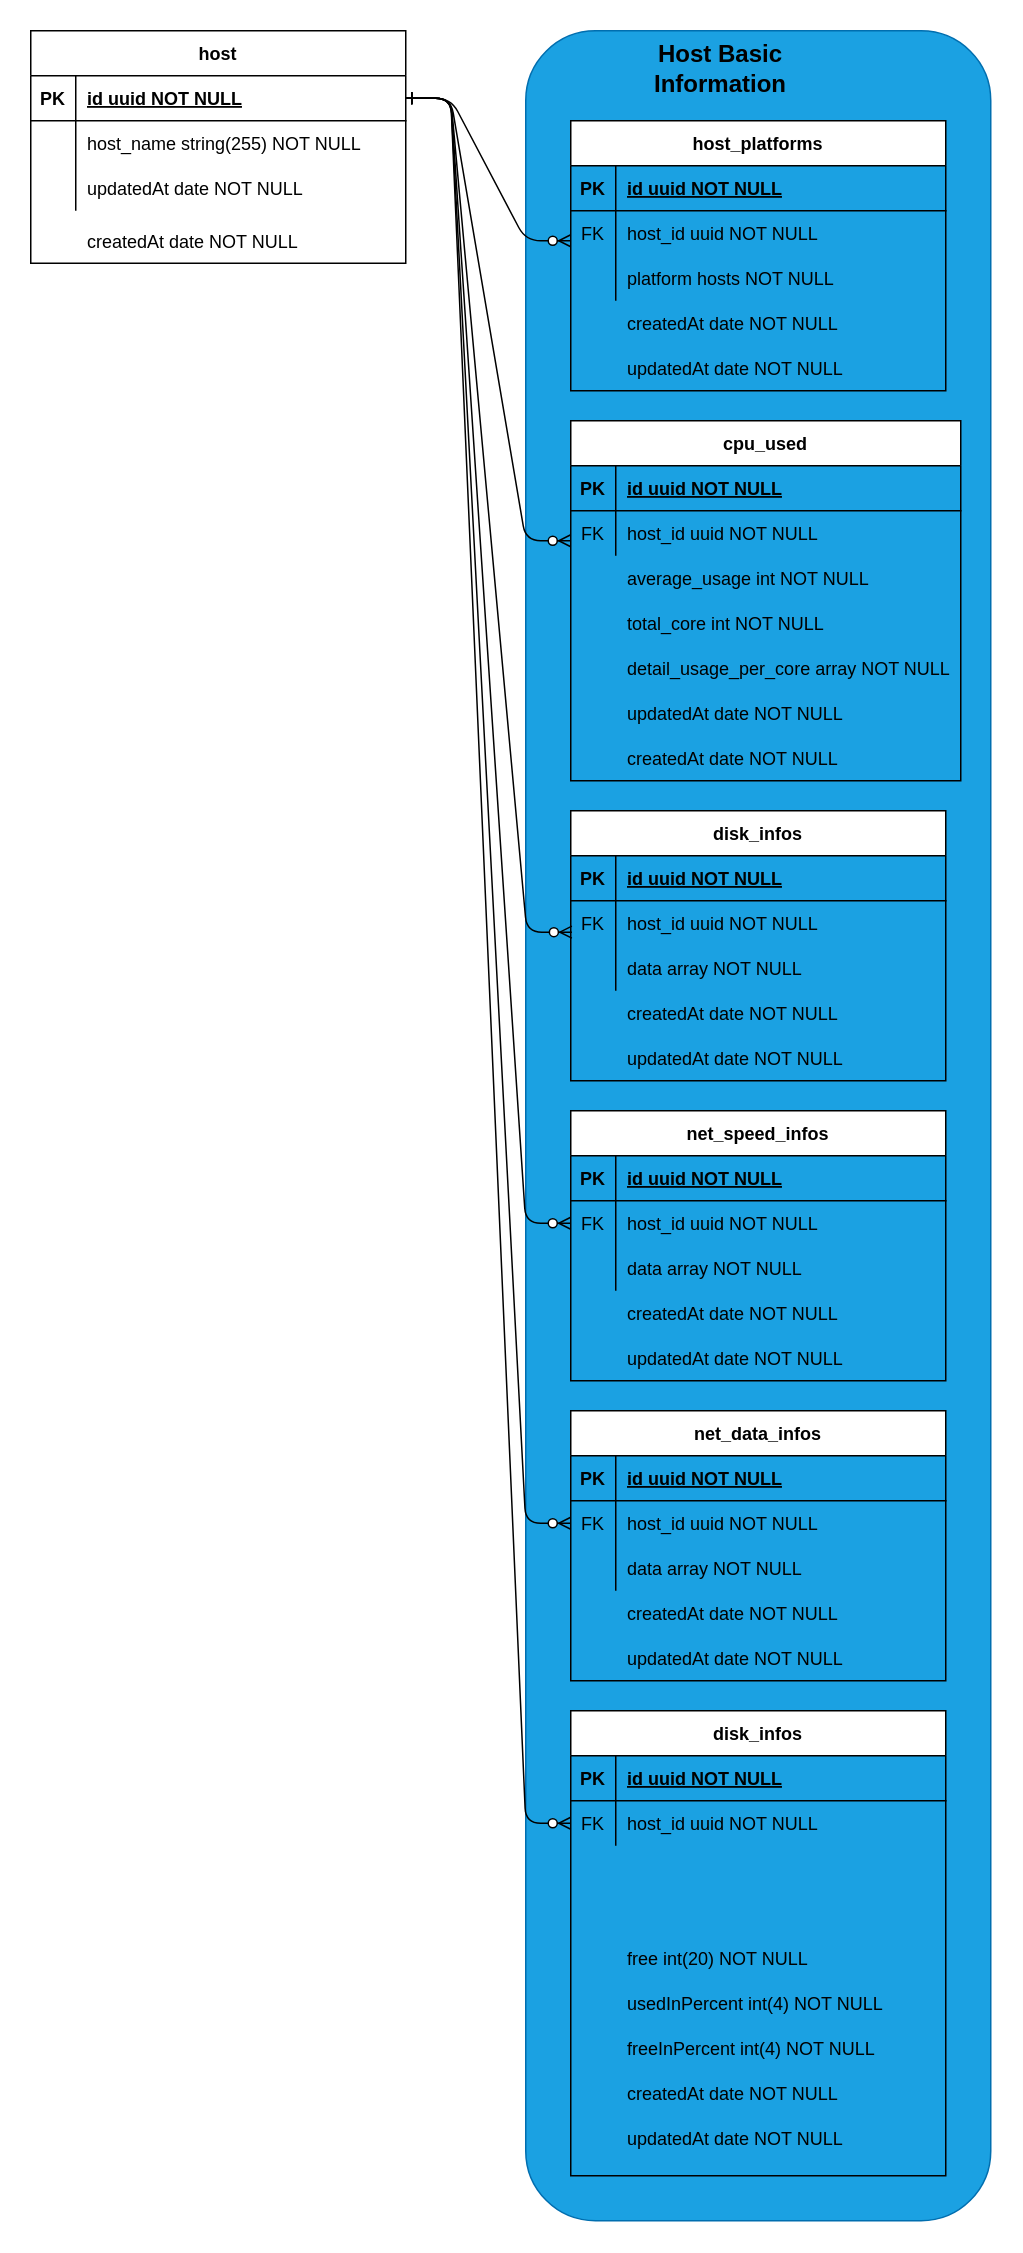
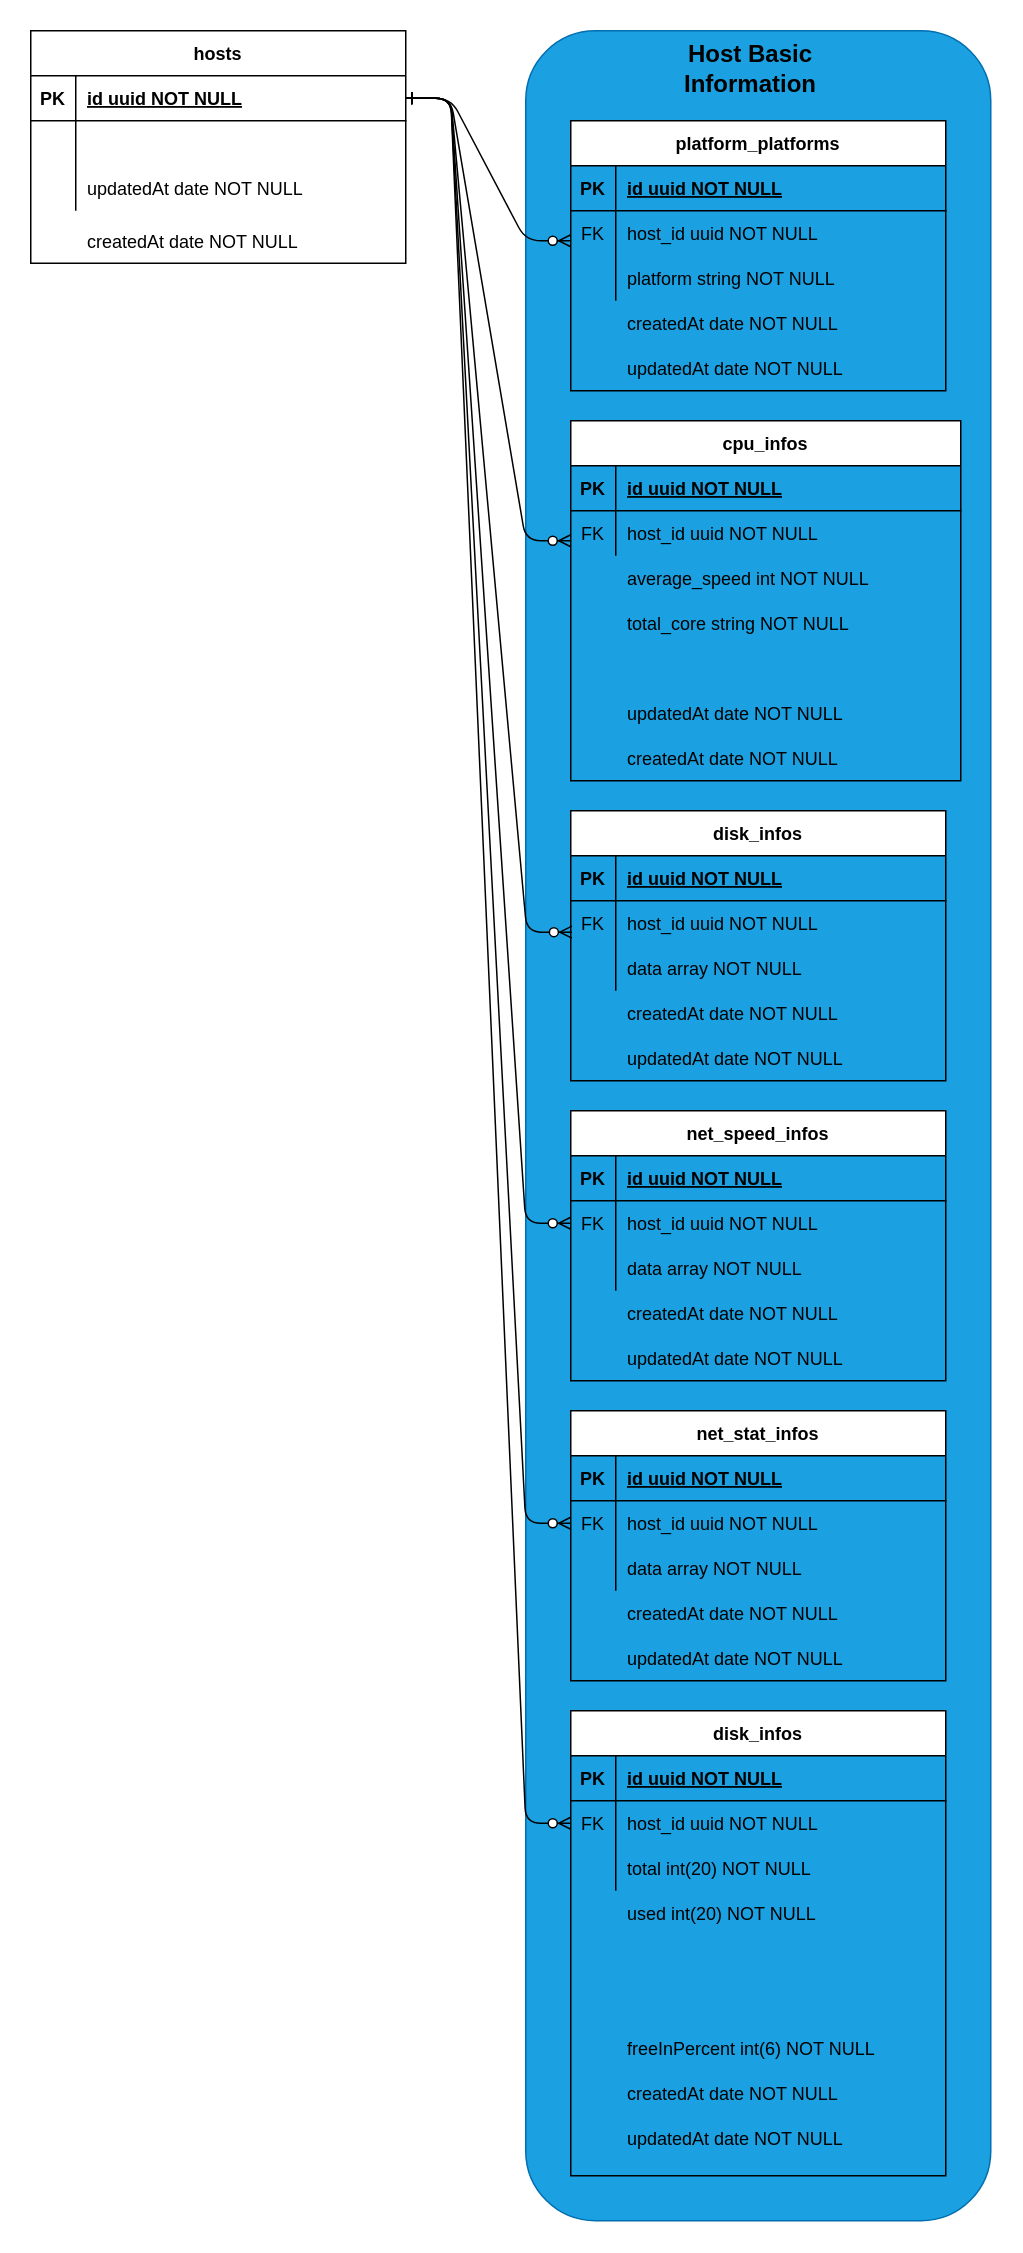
node "host": label "host" -> "hosts"
node "Host Basic Information": moved (721, 68) -> (751, 68)
node "host_name string(255) NOT NULL": removed
node "host_platforms": label "host_platforms" -> "platform_platforms"
node "platform hosts NOT NULL": label "platform hosts NOT NULL" -> "platform string NOT NULL"
node "cpu_used": label "cpu_used" -> "cpu_infos"
node "average_usage int NOT NULL": label "average_usage int NOT NULL" -> "average_speed int NOT NULL"
node "total_core int NOT NULL": label "total_core int NOT NULL" -> "total_core string NOT NULL"
node "detail_usage_per_core array NOT NULL": removed
node "net_data_infos": label "net_data_infos" -> "net_stat_infos"
node "total int(20) NOT NULL": added
node "used int(20) NOT NULL": added
node "free int(20) NOT NULL": removed
node "usedInPercent int(4) NOT NULL": removed
node "freeInPercent int(4) NOT NULL": label "freeInPercent int(4) NOT NULL" -> "freeInPercent int(6) NOT NULL"
